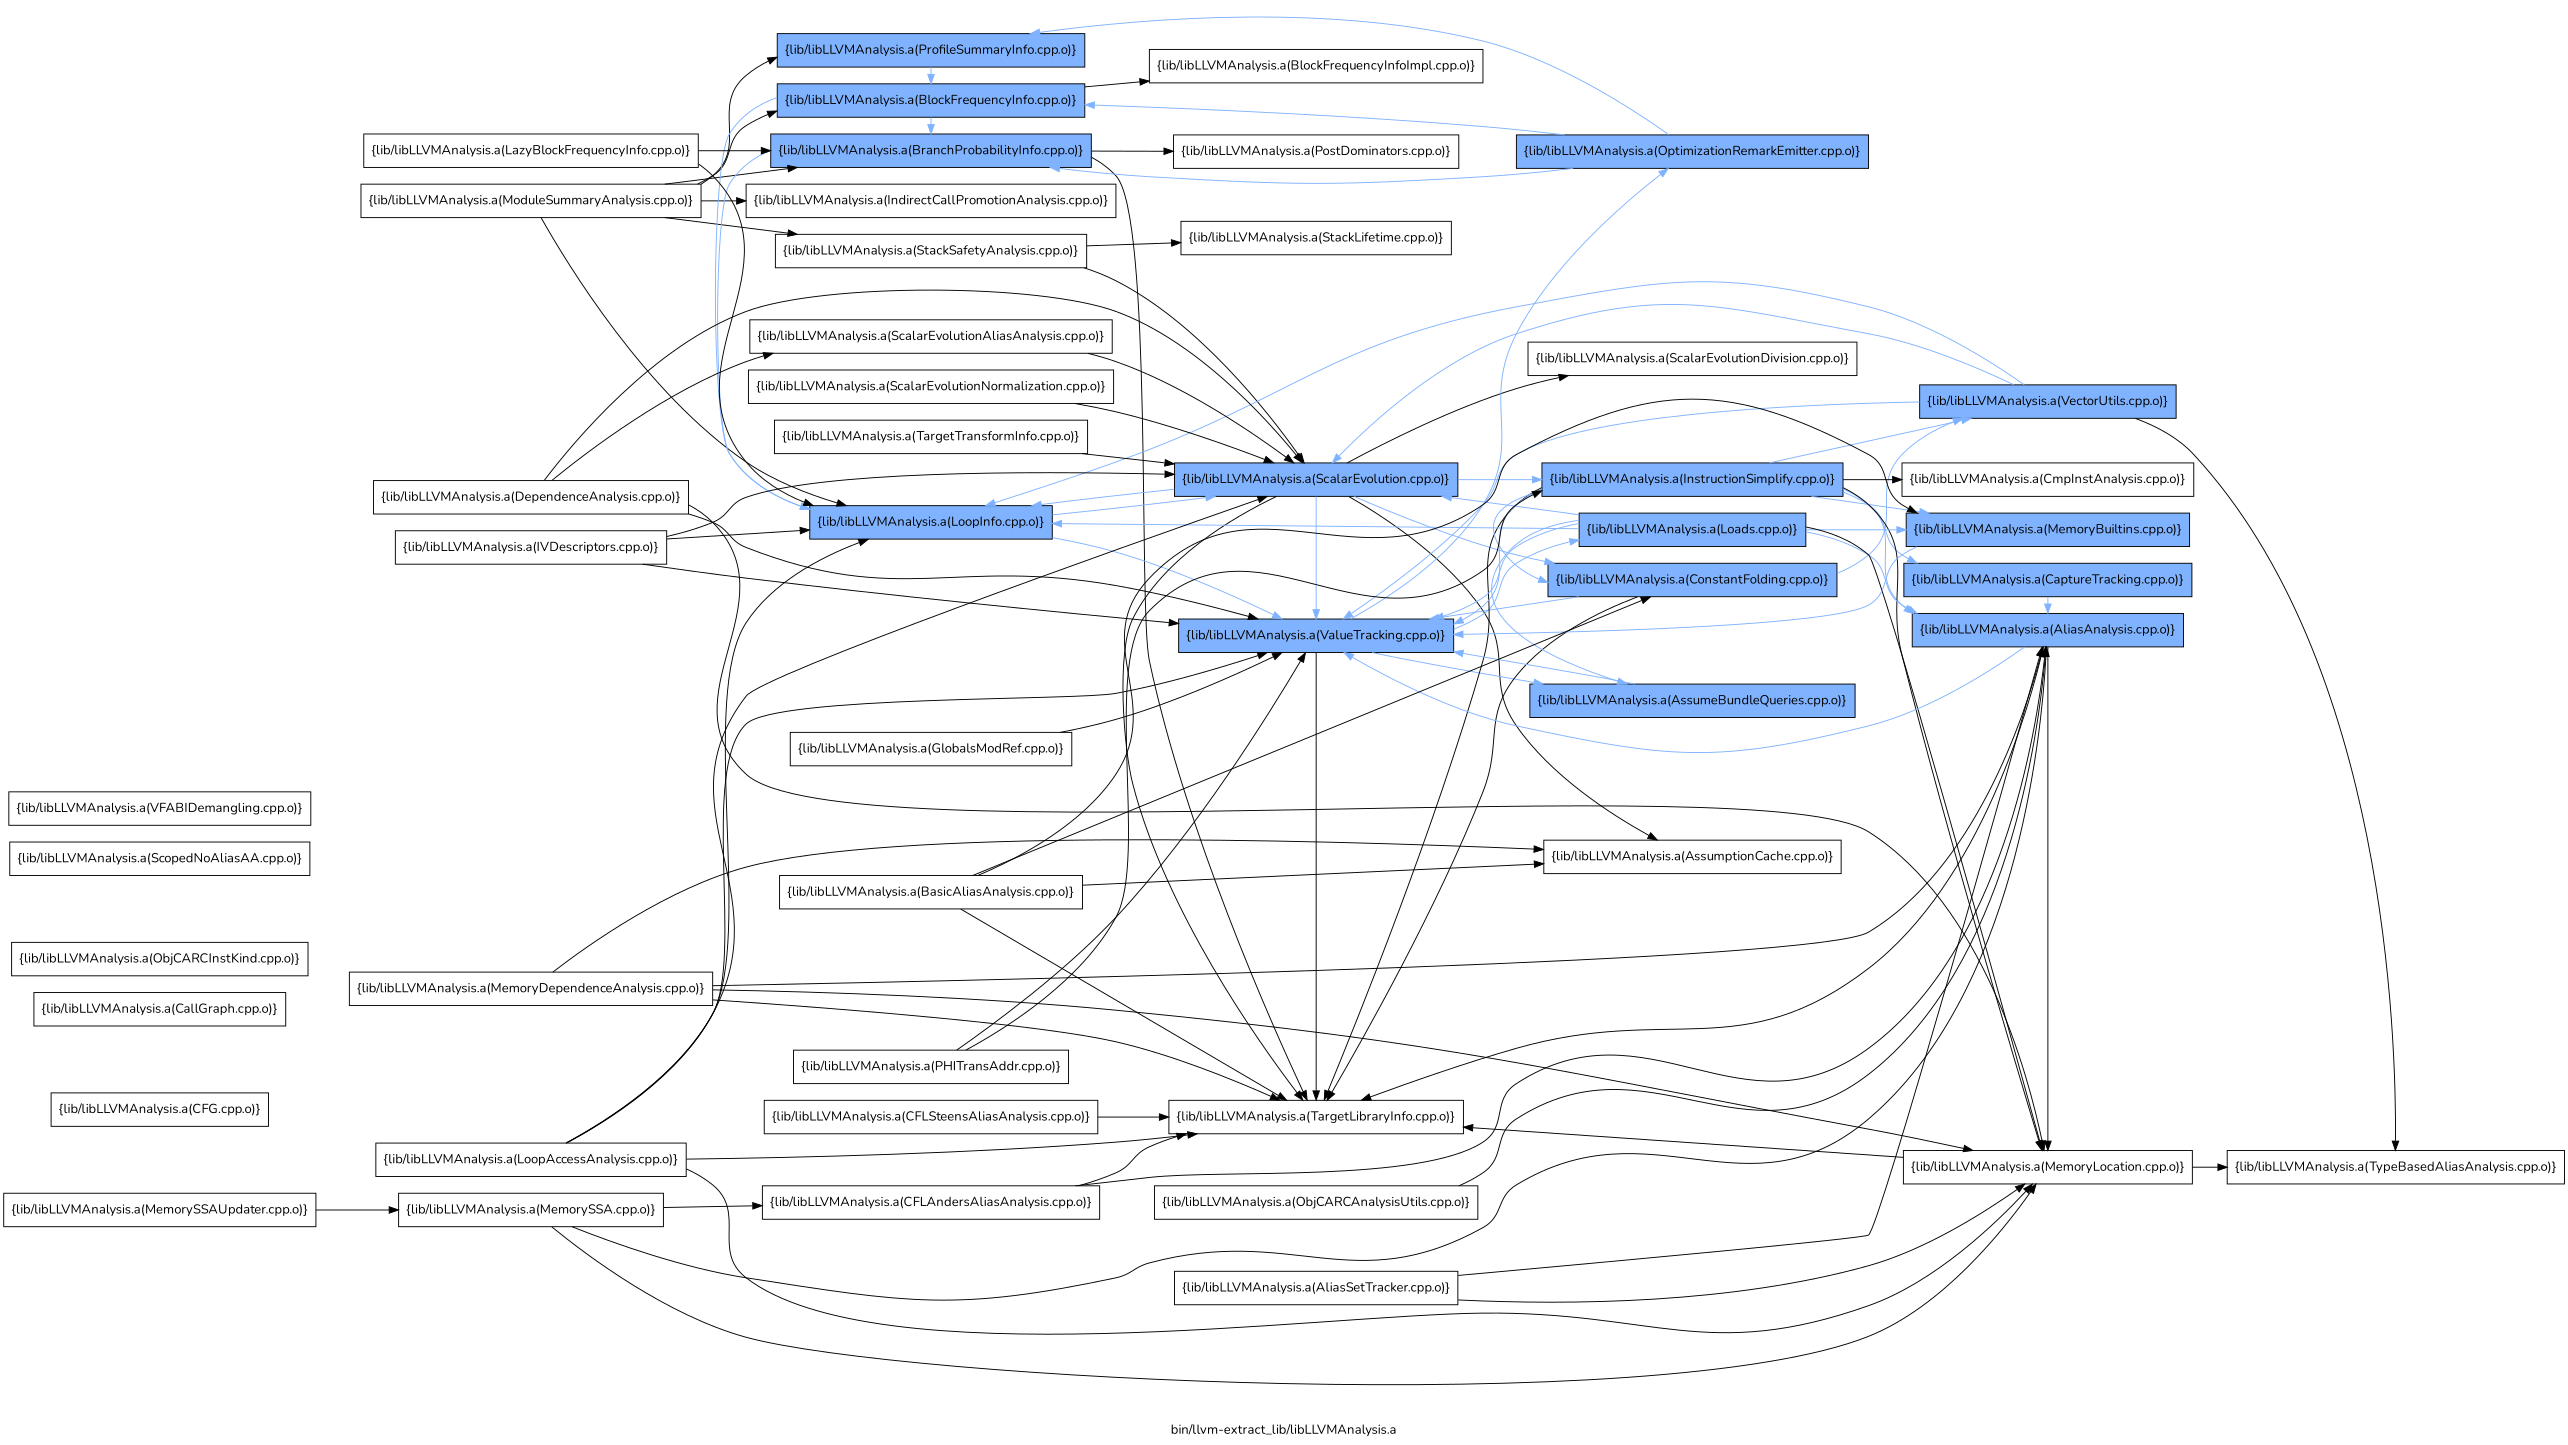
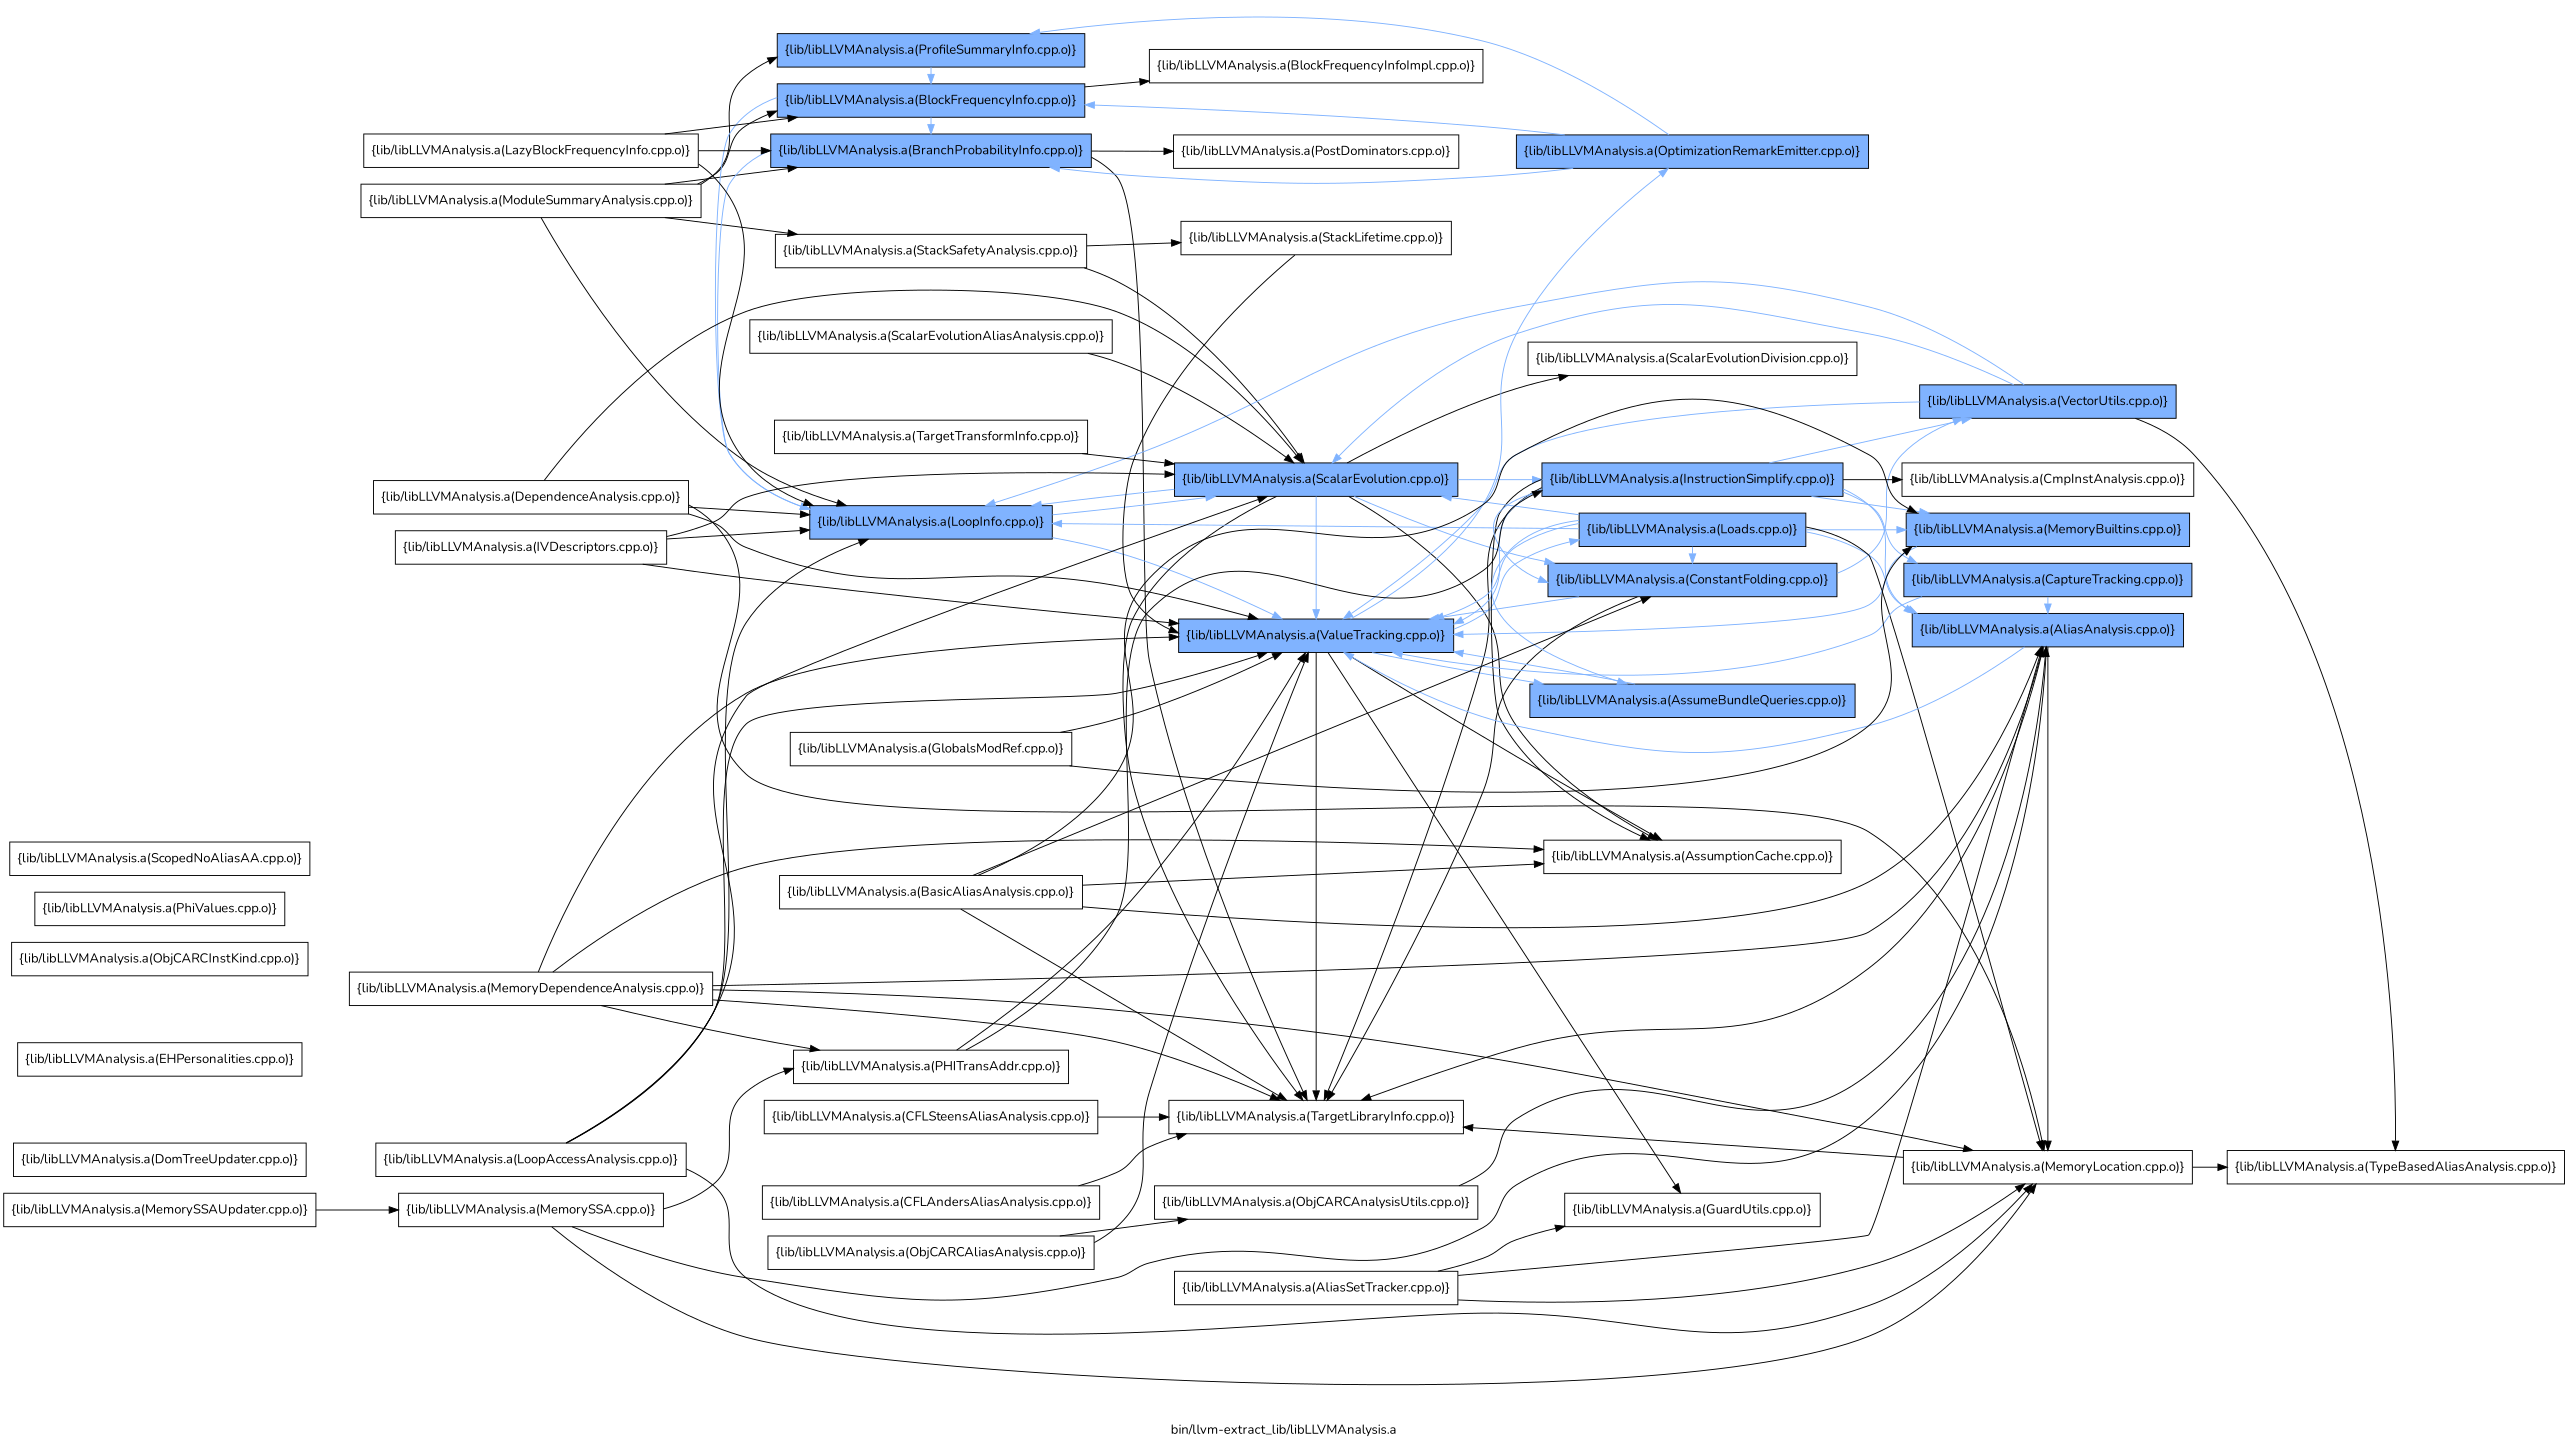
edge "{lib/libLLVMAnalysis.a(LazyBlockFrequencyInfo.cpp.o)}" -> "{lib/libLLVMAnalysis.a(BlockFrequencyInfo.cpp.o)}": added
node "{lib/libLLVMAnalysis.a(IndirectCallPromotionAnalysis.cpp.o)}": removed
node "{lib/libLLVMAnalysis.a(ScalarEvolutionNormalization.cpp.o)}": removed
edge "{lib/libLLVMAnalysis.a(DependenceAnalysis.cpp.o)}" -> "{lib/libLLVMAnalysis.a(ScalarEvolutionAliasAnalysis.cpp.o)}": now "{lib/libLLVMAnalysis.a(DependenceAnalysis.cpp.o)}" -> "{lib/libLLVMAnalysis.a(LoopInfo.cpp.o)}"
edge "{lib/libLLVMAnalysis.a(StackLifetime.cpp.o)}" -> "{lib/libLLVMAnalysis.a(ValueTracking.cpp.o)}": added
edge "{lib/libLLVMAnalysis.a(Loads.cpp.o)}" -> "{lib/libLLVMAnalysis.a(ConstantFolding.cpp.o)}": added
edge "{lib/libLLVMAnalysis.a(MemoryDependenceAnalysis.cpp.o)}" -> "{lib/libLLVMAnalysis.a(ValueTracking.cpp.o)}": added
edge "{lib/libLLVMAnalysis.a(CaptureTracking.cpp.o)}" -> "{lib/libLLVMAnalysis.a(ValueTracking.cpp.o)}": added
edge "{lib/libLLVMAnalysis.a(ValueTracking.cpp.o)}" -> "{lib/libLLVMAnalysis.a(AssumptionCache.cpp.o)}": added
edge "{lib/libLLVMAnalysis.a(GlobalsModRef.cpp.o)}" -> "{lib/libLLVMAnalysis.a(MemoryBuiltins.cpp.o)}": added
edge "{lib/libLLVMAnalysis.a(InstructionSimplify.cpp.o)}" -> "{lib/libLLVMAnalysis.a(MemoryLocation.cpp.o)}": now "{lib/libLLVMAnalysis.a(InstructionSimplify.cpp.o)}" -> "{lib/libLLVMAnalysis.a(AssumptionCache.cpp.o)}"
node "{lib/libLLVMAnalysis.a(VFABIDemangling.cpp.o)}": removed
node "{lib/libLLVMAnalysis.a(PhiValues.cpp.o)}": added
node "{lib/libLLVMAnalysis.a(CallGraph.cpp.o)}": removed
edge "{lib/libLLVMAnalysis.a(MemoryDependenceAnalysis.cpp.o)}" -> "{lib/libLLVMAnalysis.a(PHITransAddr.cpp.o)}": added
node "{lib/libLLVMAnalysis.a(EHPersonalities.cpp.o)}": added
edge "{lib/libLLVMAnalysis.a(CFLAndersAliasAnalysis.cpp.o)}" -> "{lib/libLLVMAnalysis.a(AliasAnalysis.cpp.o)}": now "{lib/libLLVMAnalysis.a(BasicAliasAnalysis.cpp.o)}" -> "{lib/libLLVMAnalysis.a(AliasAnalysis.cpp.o)}"
node "{lib/libLLVMAnalysis.a(CFG.cpp.o)}": removed
edge "{lib/libLLVMAnalysis.a(LoopAccessAnalysis.cpp.o)}" -> "{lib/libLLVMAnalysis.a(TargetLibraryInfo.cpp.o)}": removed
node "{lib/libLLVMAnalysis.a(DomTreeUpdater.cpp.o)}": added
edge "{lib/libLLVMAnalysis.a(MemorySSA.cpp.o)}" -> "{lib/libLLVMAnalysis.a(CFLAndersAliasAnalysis.cpp.o)}": now "{lib/libLLVMAnalysis.a(MemorySSA.cpp.o)}" -> "{lib/libLLVMAnalysis.a(PHITransAddr.cpp.o)}"
node "{lib/libLLVMAnalysis.a(GuardUtils.cpp.o)}": added
node "{lib/libLLVMAnalysis.a(ObjCARCAliasAnalysis.cpp.o)}": added
